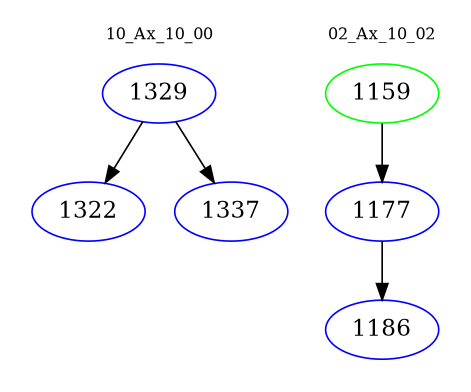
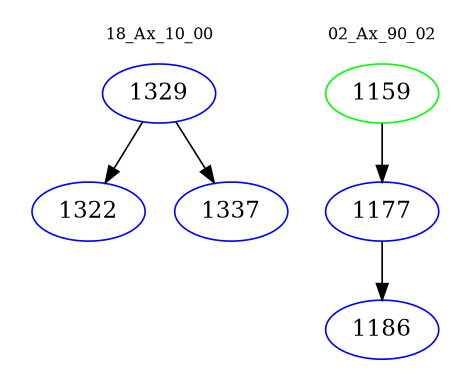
cluster "10_Ax_10_00": label "10_Ax_10_00" -> "18_Ax_10_00"
cluster "02_Ax_10_02": label "02_Ax_10_02" -> "02_Ax_90_02"
